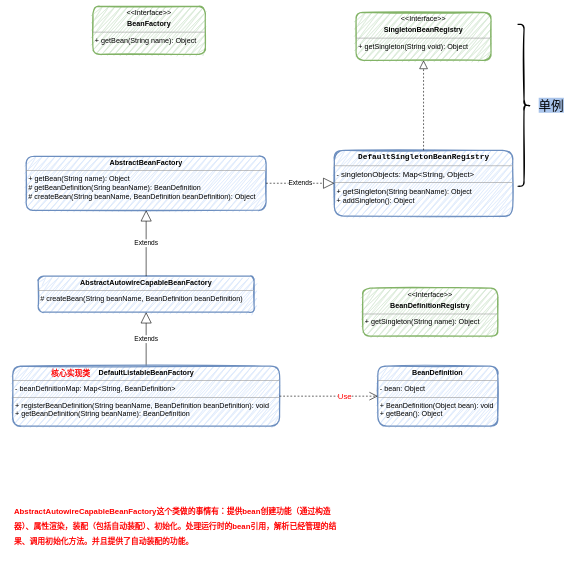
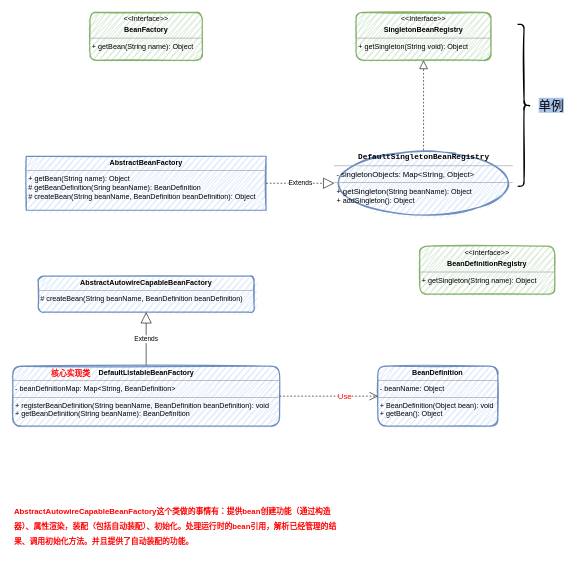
node "<<Interface>> BeanFactory + getBean(String name): Object": moved (149, 30) -> (146, 36)
node "AbstractBeanFactory + getBean(String name): Object # getBeanDefinition(Sring beanName): BeanDefinition # createBean(String beanName, BeanDefinition beanDefinition): Object": shape rounded rectangle -> rectangle
node "DefaultSingletonBeanRegistry - singletonObjects: Map<String, Object> + getSingleton(String beanName): Object + addSingleton(): Object": shape rounded rectangle -> ellipse
edge "AbstractAutowireCapableBeanFactory # createBean(String beanName, BeanDefinition beanDefinition)" -> "AbstractBeanFactory + getBean(String name): Object # getBeanDefinition(Sring beanName): BeanDefinition # createBean(String beanName, BeanDefinition beanDefinition): Object": removed, label "Extends"
node "<<Interface>> BeanDefinitionRegistry + getSingleton(String name): Object": moved (430, 312) -> (487, 270)
node "BeanDefinition - bean: Object + BeanDefinition(Object bean): void + getBean(): Object": label "BeanDefinition - bean: Object + BeanDefinition(Object bean): void + getBean(): Object" -> "BeanDefinition - beanName: Object + BeanDefinition(Object bean): void + getBean(): Object"
